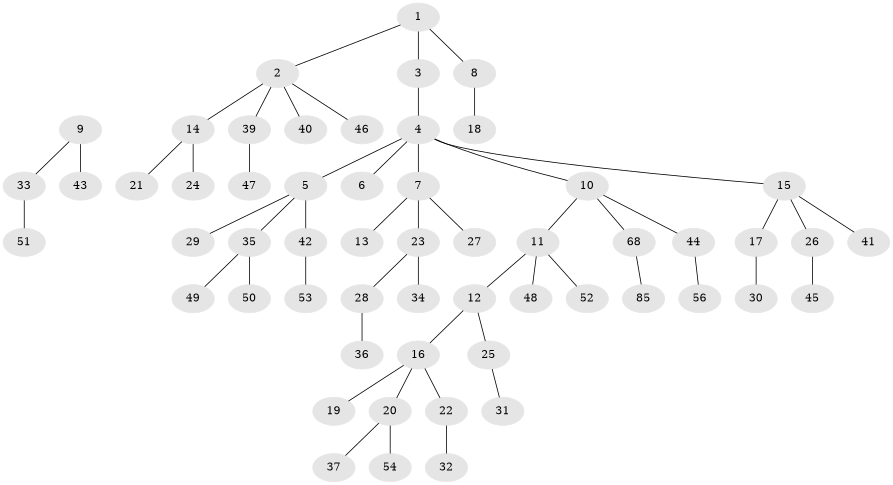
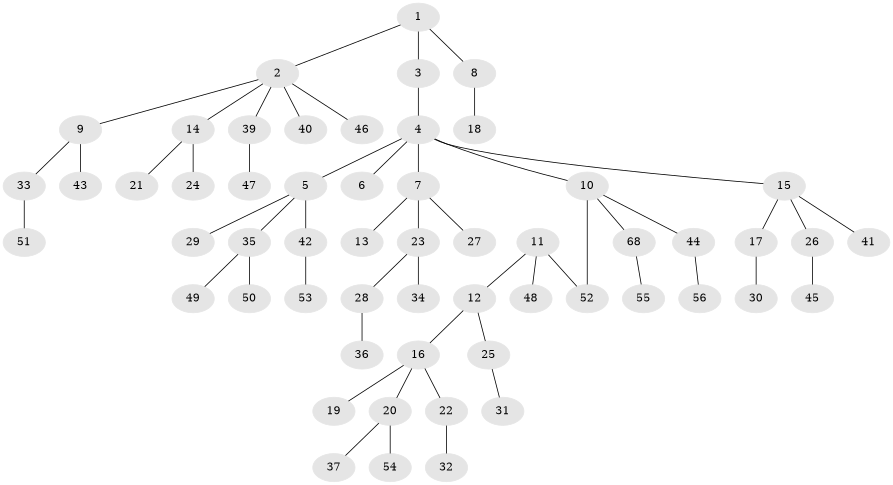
edge "2" -- "9": added
edge "10" -- "11": now "10" -- "52"
node "85": label "85" -> "55"
